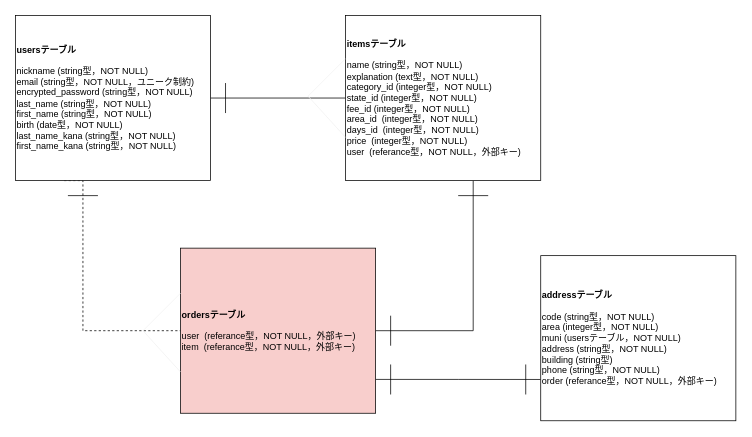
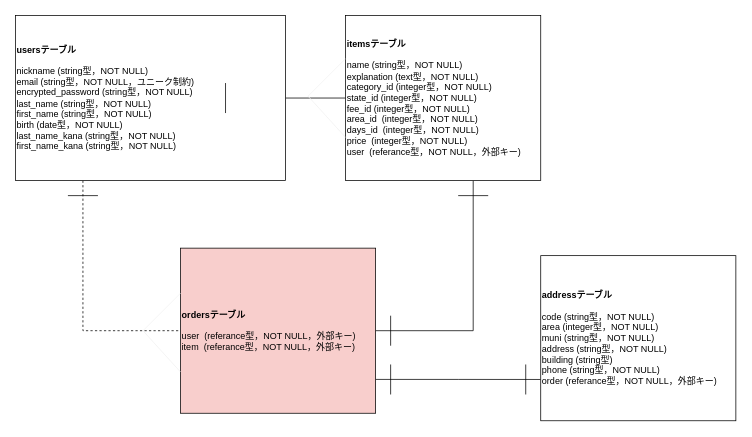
node "usersテーブル nickname (string型，NOT NULL) email (string型，NOT NULL，ユニーク制約) encrypted_password (string型，NOT NULL) last_name (string型，NOT NULL) first_name (string型，NOT NULL) birth (date型，NOT NULL) last_name_kana (string型，NOT NULL) first_name_kana (string型，NOT NULL)": size 195x165 -> 270x165
node "addressテーブル code (string型，NOT NULL) area (integer型，NOT NULL) muni (usersテーブル，NOT NULL) address (string型，NOT NULL) building (string型) phone (string型，NOT NULL) order (referance型，NOT NULL，外部キー)": label "addressテーブル code (string型，NOT NULL) area (integer型，NOT NULL) muni (usersテーブル，NOT NULL) address (string型，NOT NULL) building (string型) phone (string型，NOT NULL) order (referance型，NOT NULL，外部キー)" -> "addressテーブル code (string型，NOT NULL) area (integer型，NOT NULL) muni (string型，NOT NULL) address (string型，NOT NULL) building (string型) phone (string型，NOT NULL) order (referance型，NOT NULL，外部キー)"
